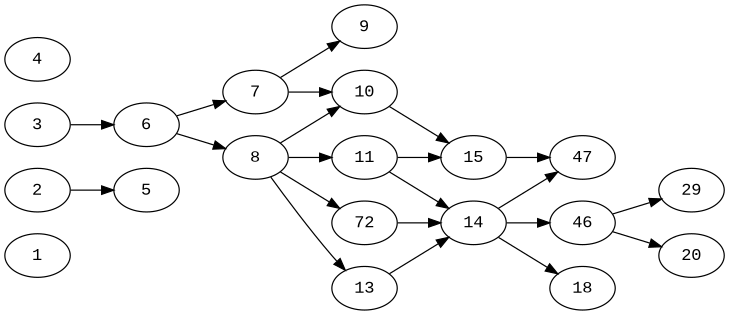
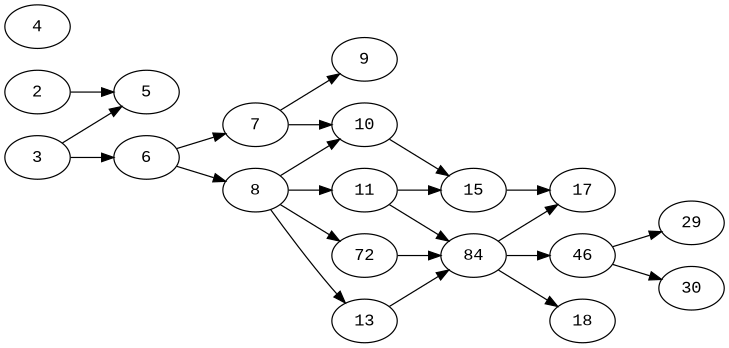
edge "3" -> "5": added
node "47": label "47" -> "17"
node "14": label "14" -> "84"
node "1": removed
node "20": label "20" -> "30"
